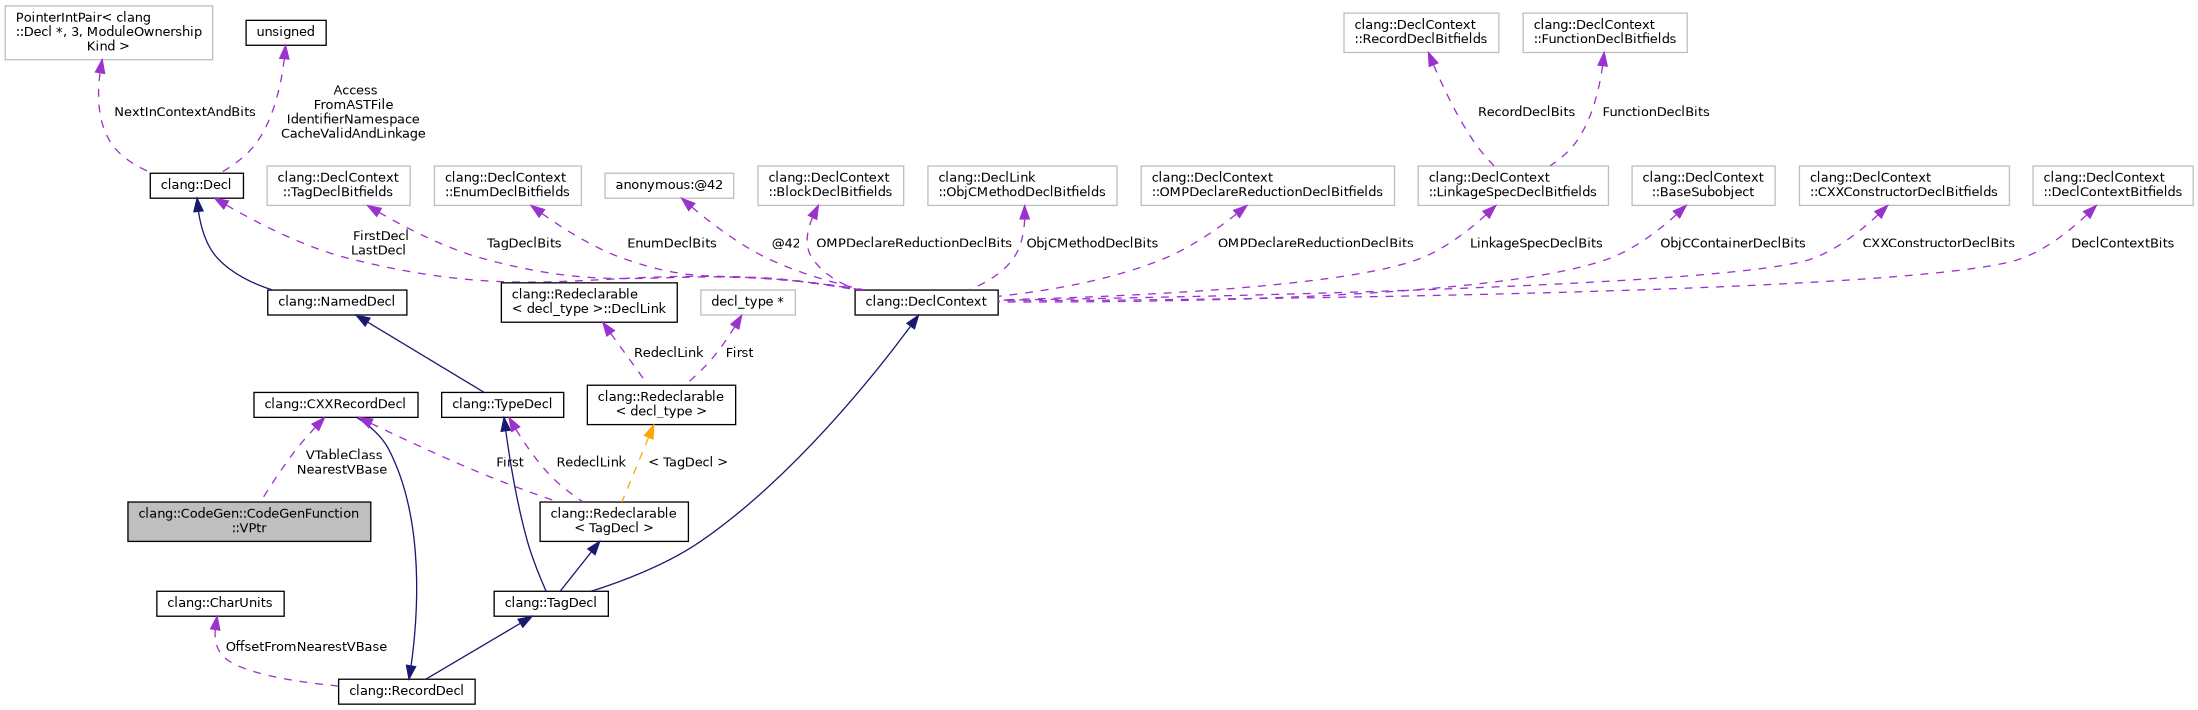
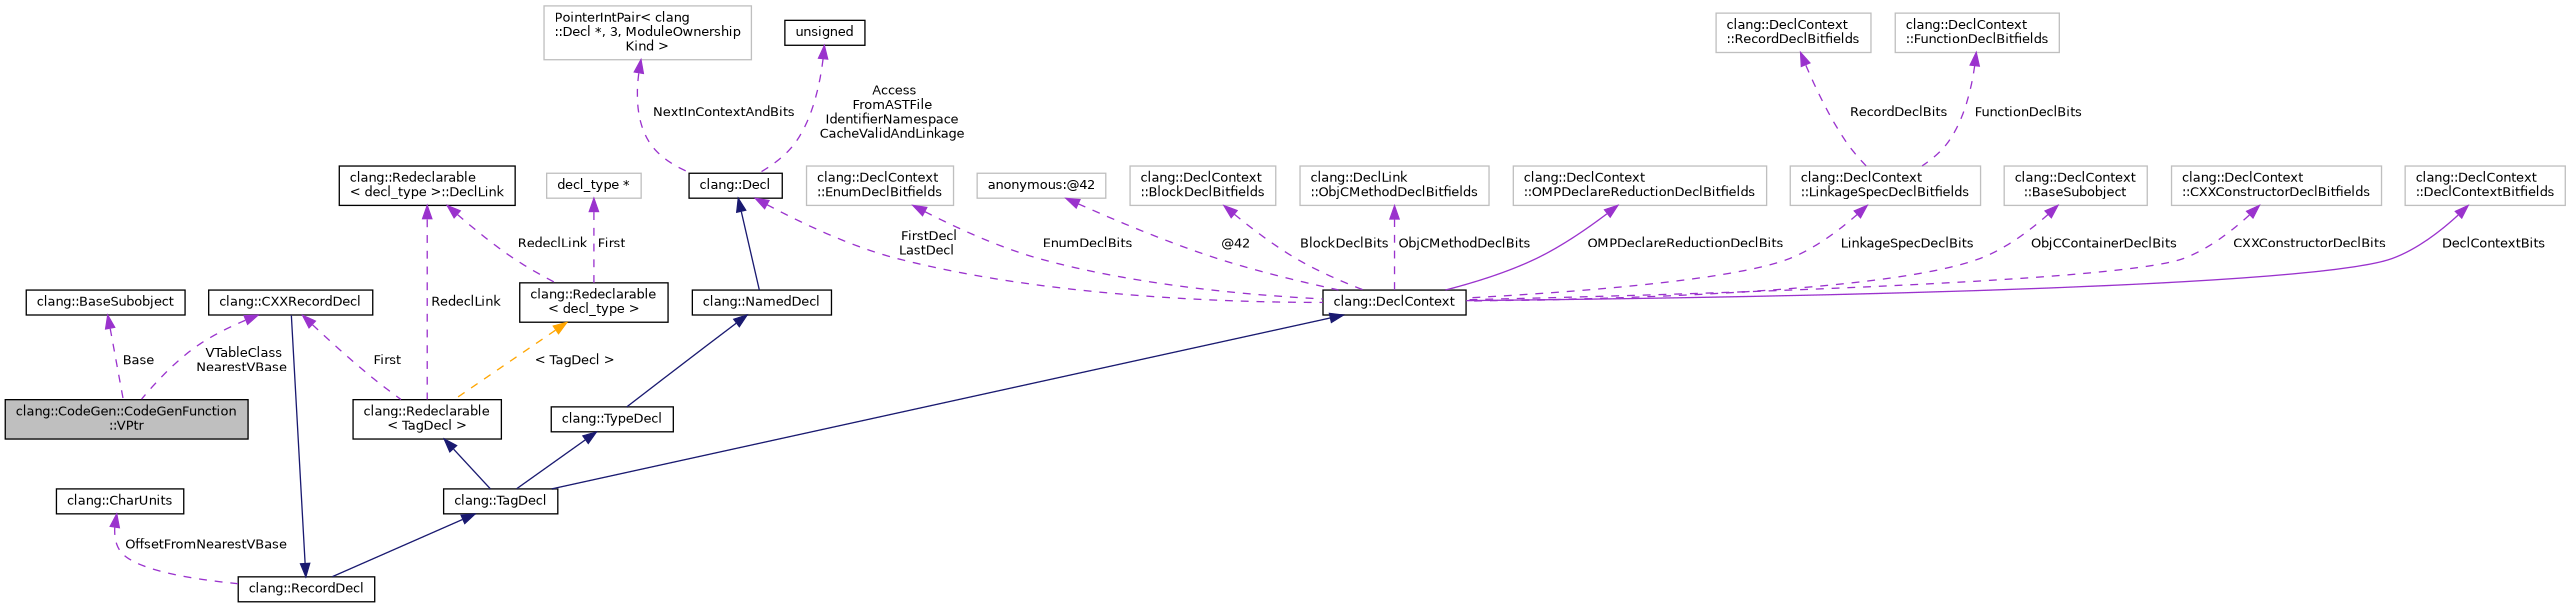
node "clang::DeclContext ::TagDeclBitfields": removed
edge "clang::DeclContext" -> "clang::DeclContext ::BlockDeclBitfields": label " OMPDeclareReductionDeclBits" -> " BlockDeclBits"
edge "clang::DeclContext" -> "clang::DeclContext ::OMPDeclareReductionDeclBitfields": style dashed -> solid
edge "clang::DeclContext" -> "clang::DeclContext ::DeclContextBitfields": style dashed -> solid
node "clang::BaseSubobject": added
edge "clang::Redeclarable < TagDecl >" -> "clang::TypeDecl": now "clang::Redeclarable < TagDecl >" -> "clang::Redeclarable < decl_type >::DeclLink"
